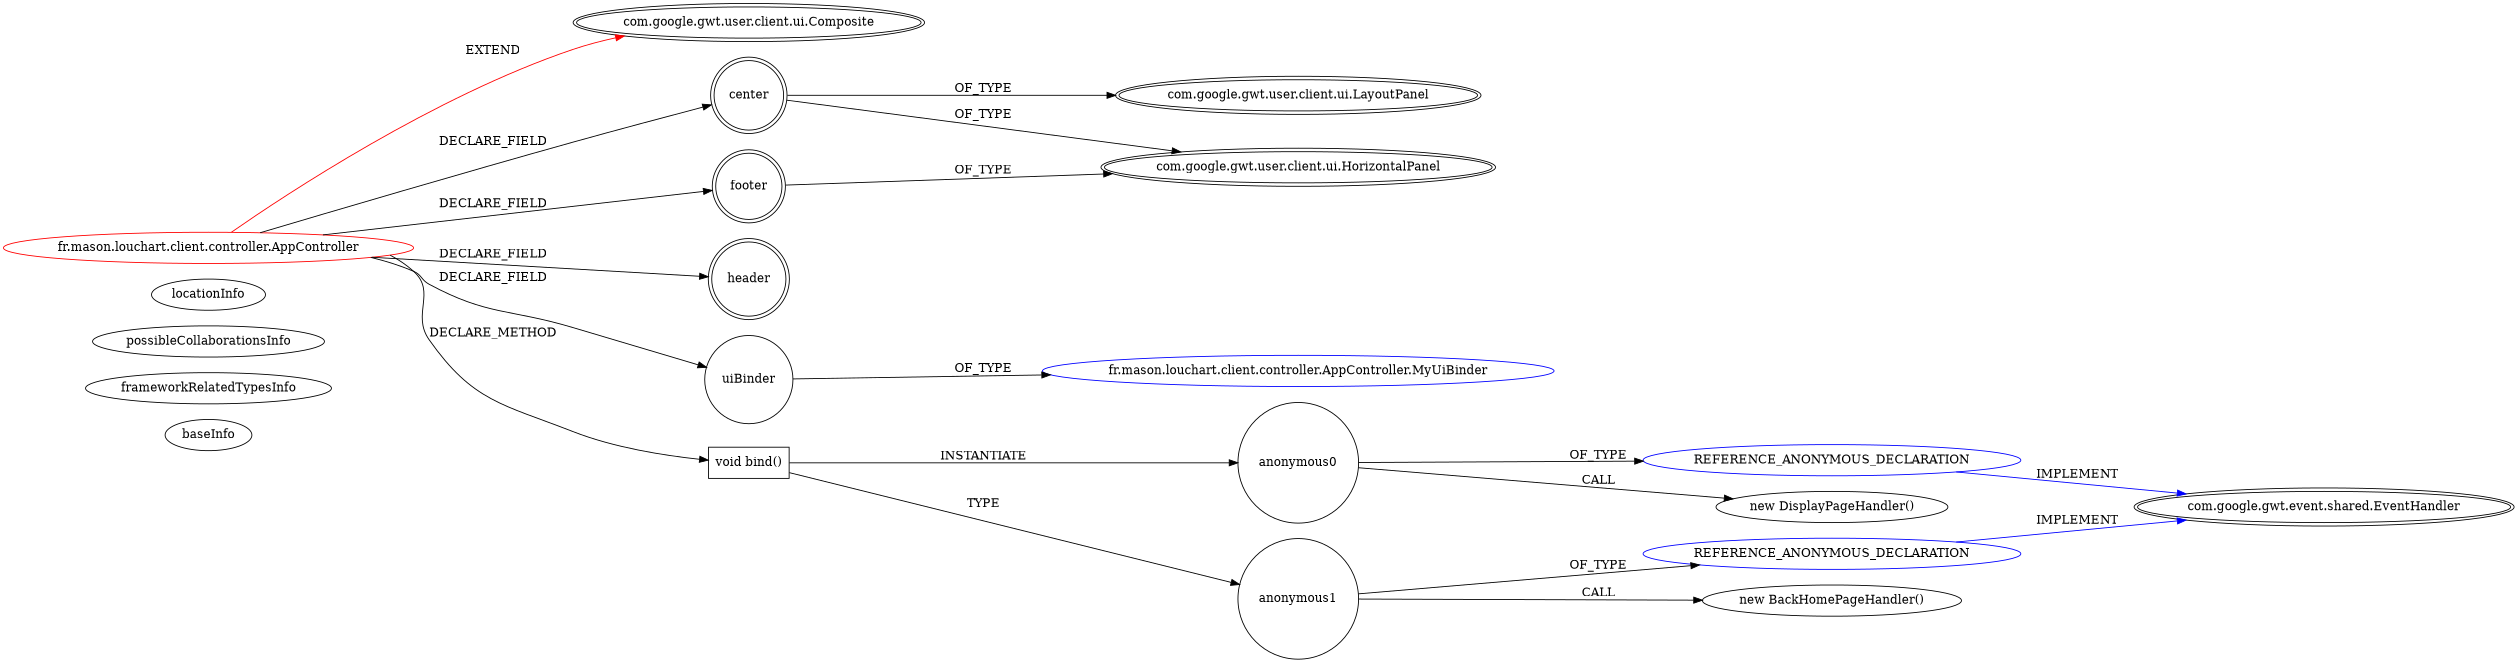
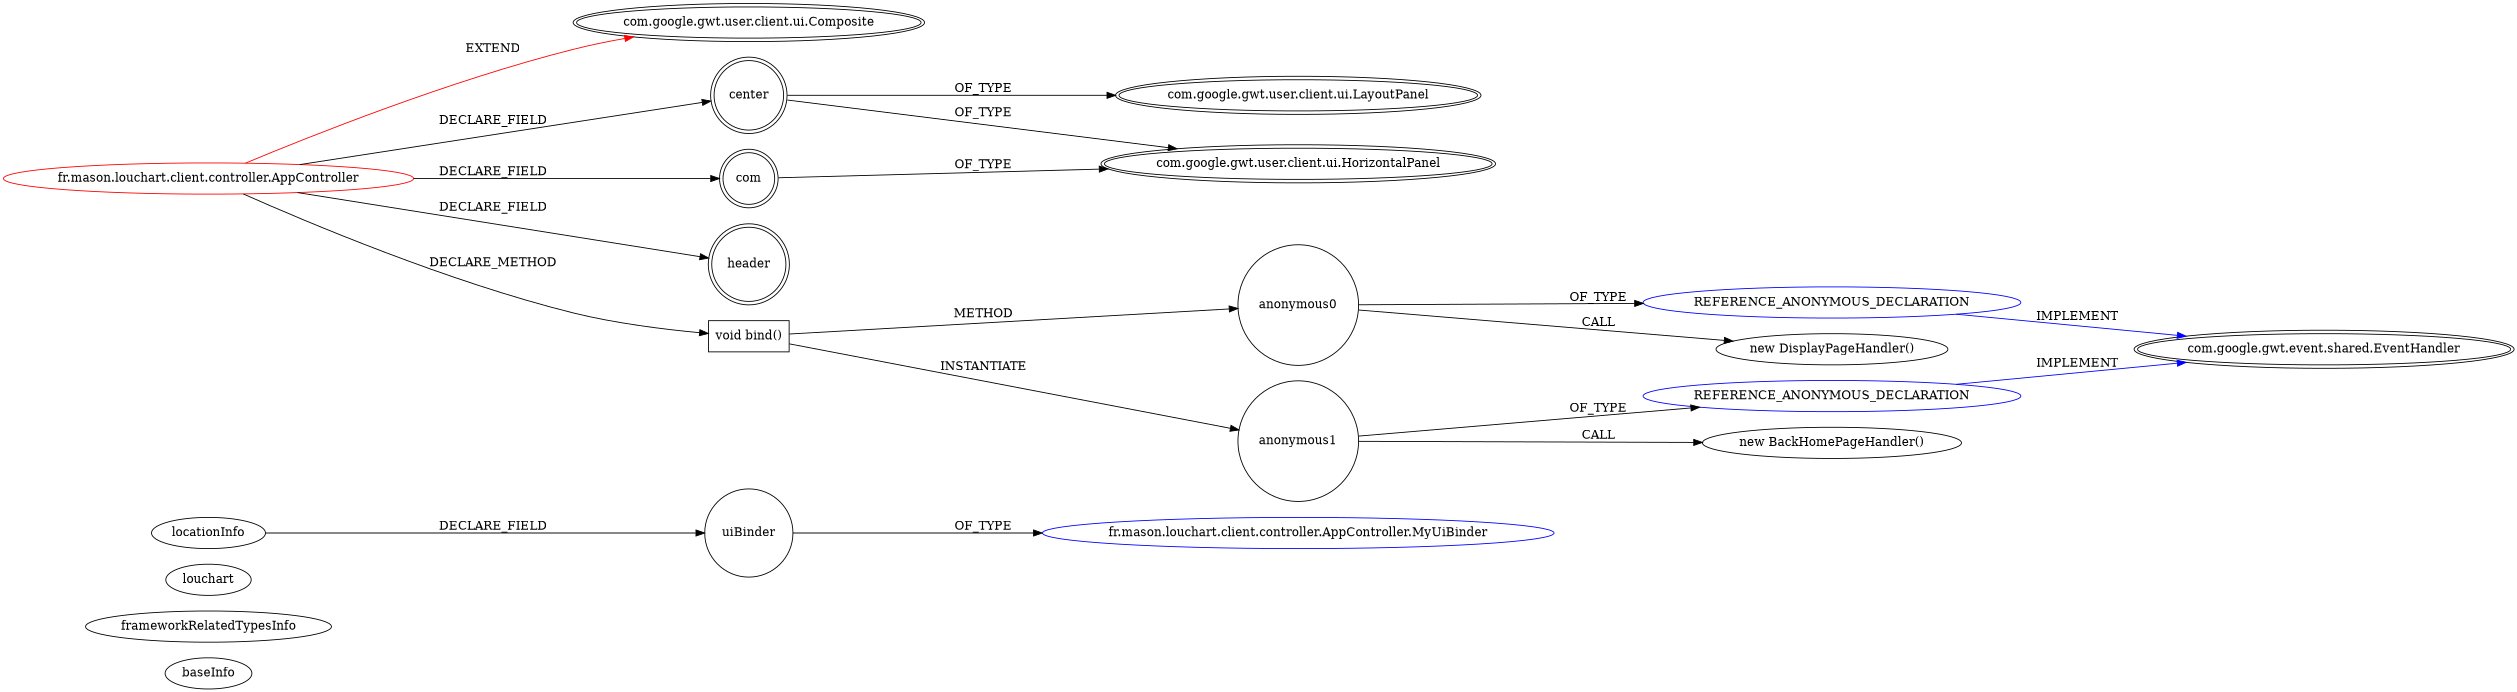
node "footer": label "footer" -> "com"
edge "fr.mason.louchart.client.controller.AppController" -> "uiBinder": now "locationInfo" -> "uiBinder"
node "possibleCollaborationsInfo": label "possibleCollaborationsInfo" -> "louchart"
edge "void bind()" -> "anonymous0": label "INSTANTIATE" -> "METHOD"
edge "void bind()" -> "anonymous1": label "TYPE" -> "INSTANTIATE"
